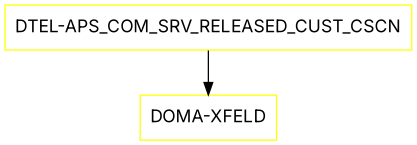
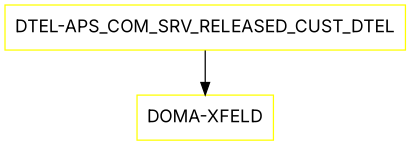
node "DTEL-APS_COM_SRV_RELEASED_CUST_CSCN": label "DTEL-APS_COM_SRV_RELEASED_CUST_CSCN" -> "DTEL-APS_COM_SRV_RELEASED_CUST_DTEL"
